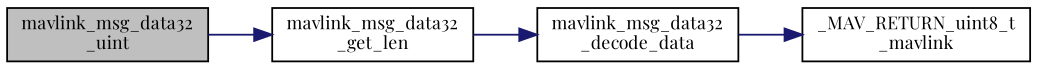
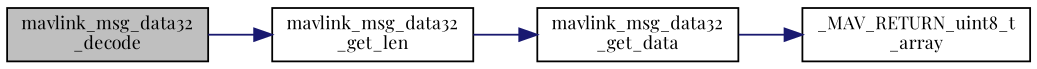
node "mavlink_msg_data32 _uint": label "mavlink_msg_data32 _uint" -> "mavlink_msg_data32 _decode"
node "mavlink_msg_data32 _decode_data": label "mavlink_msg_data32 _decode_data" -> "mavlink_msg_data32 _get_data"
node "_MAV_RETURN_uint8_t _mavlink": label "_MAV_RETURN_uint8_t _mavlink" -> "_MAV_RETURN_uint8_t _array"
